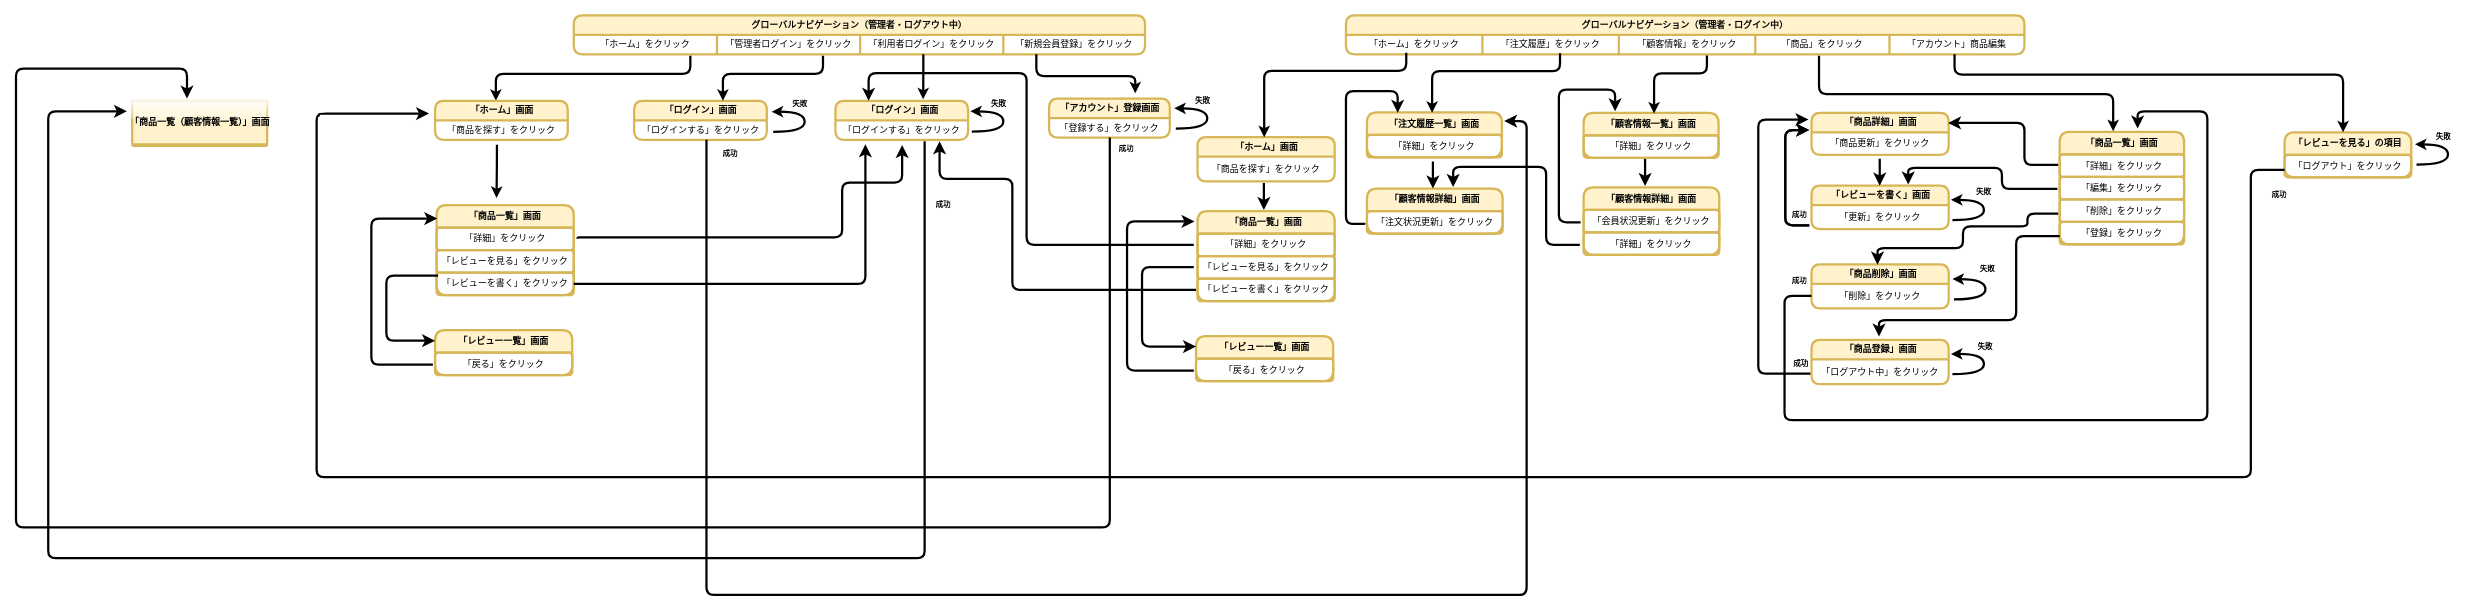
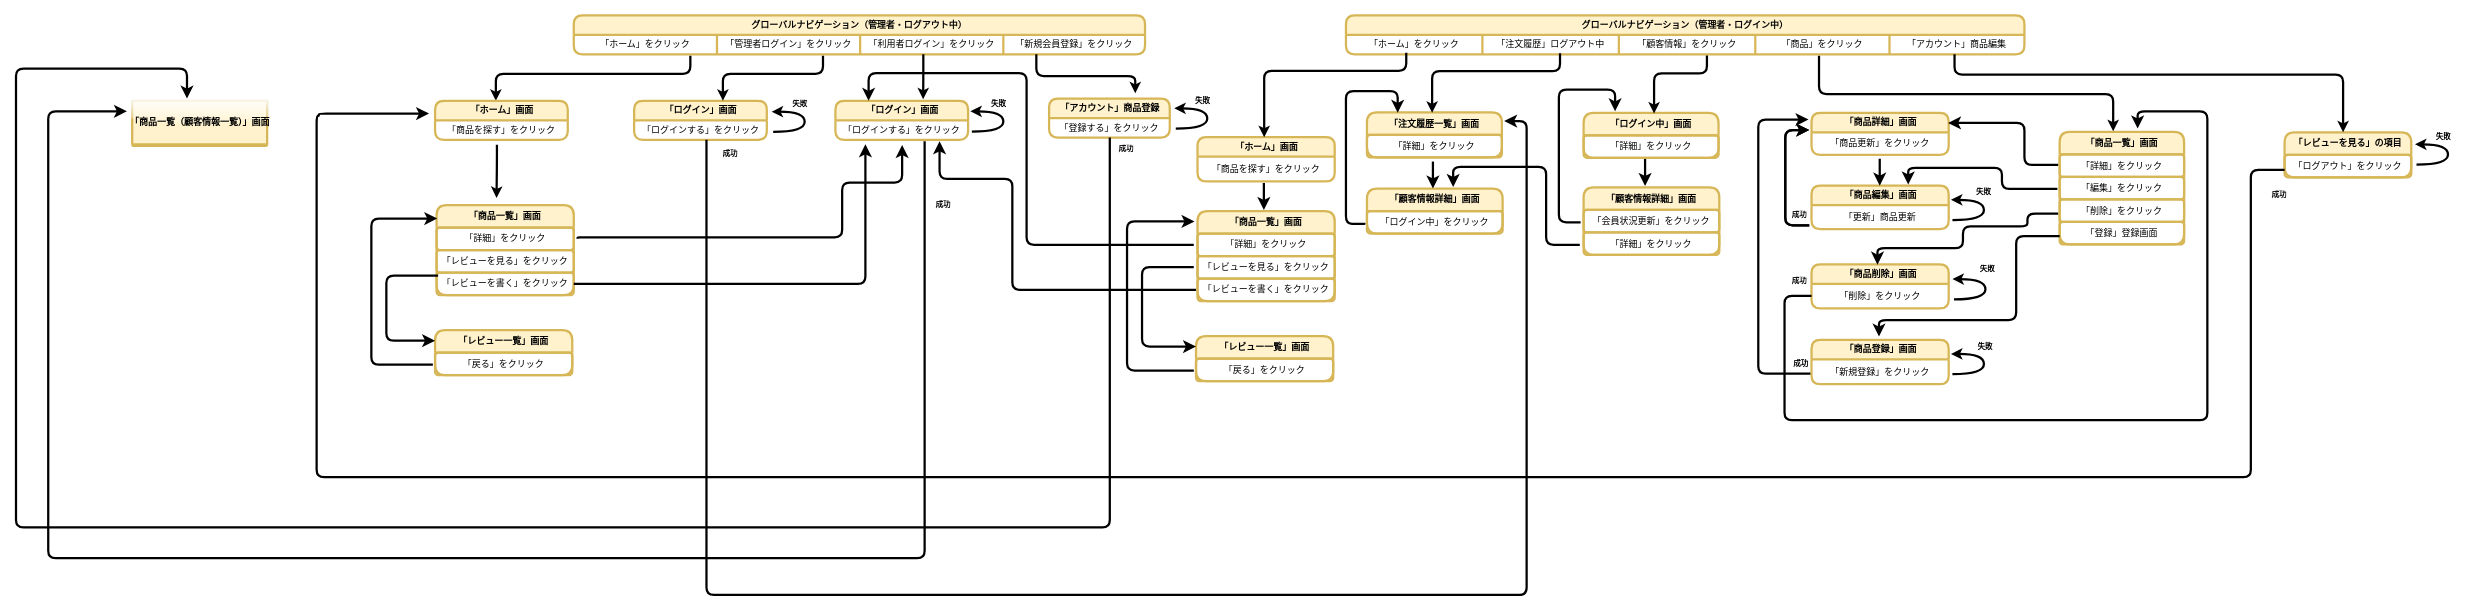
node "「注文履歴」をクリック": label "「注文履歴」をクリック" -> "「注文履歴」ログアウト中"
node "「アカウント」登録画面": label "「アカウント」登録画面" -> "「アカウント」商品登録"
node "「顧客情報一覧」画面": label "「顧客情報一覧」画面" -> "「ログイン中」画面"
node "「レビューを書く」画面": label "「レビューを書く」画面" -> "「商品編集」画面"
node "「更新」をクリック": label "「更新」をクリック" -> "「更新」商品更新"
node "「注文状況更新」をクリック": label "「注文状況更新」をクリック" -> "「ログイン中」をクリック"
node "「登録」をクリック": label "「登録」をクリック" -> "「登録」登録画面"
node "「ログアウト中」をクリック": label "「ログアウト中」をクリック" -> "「新規登録」をクリック"
